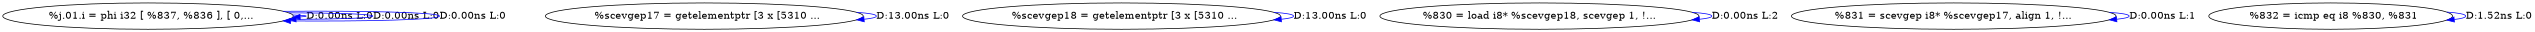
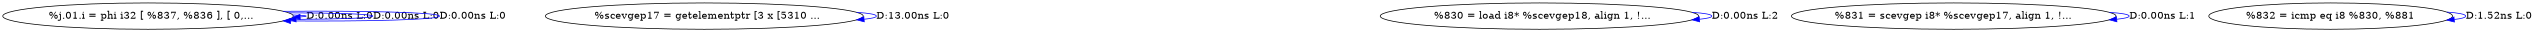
node "%scevgep18 = getelementptr [3 x [5310 ...": removed
node "%830 = load i8* %scevgep18, scevgep 1, !...": label "%830 = load i8* %scevgep18, scevgep 1, !..." -> "%830 = load i8* %scevgep18, align 1, !..."
node "%832 = icmp eq i8 %830, %831": label "%832 = icmp eq i8 %830, %831" -> "%832 = icmp eq i8 %830, %881"
